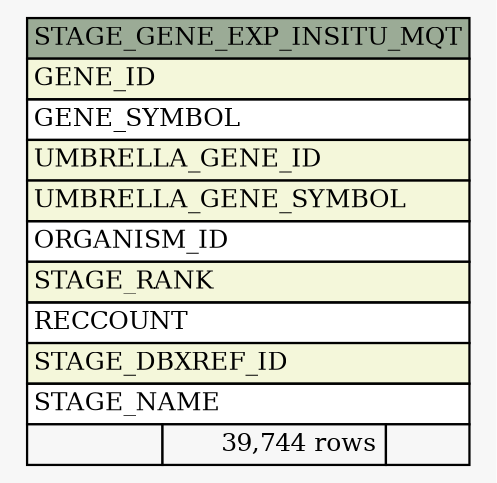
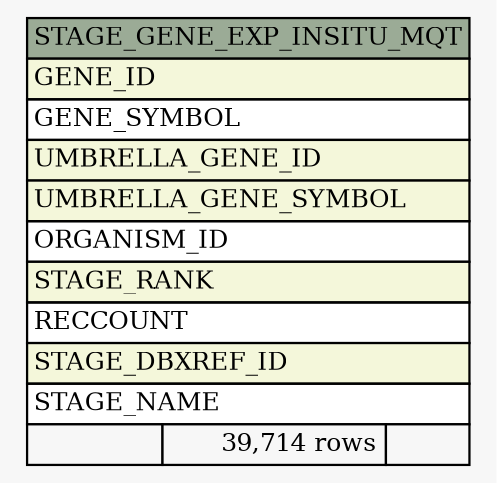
node "STAGE_GENE_EXP_INSITU_MQT": text "39,744 rows" -> "39,714 rows"
